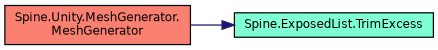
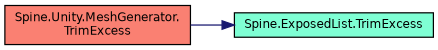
node "Spine.Unity.MeshGenerator. MeshGenerator": label "Spine.Unity.MeshGenerator. MeshGenerator" -> "Spine.Unity.MeshGenerator. TrimExcess"
